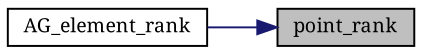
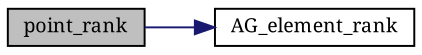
edge "AG_element_rank" -> "point_rank": reversed
